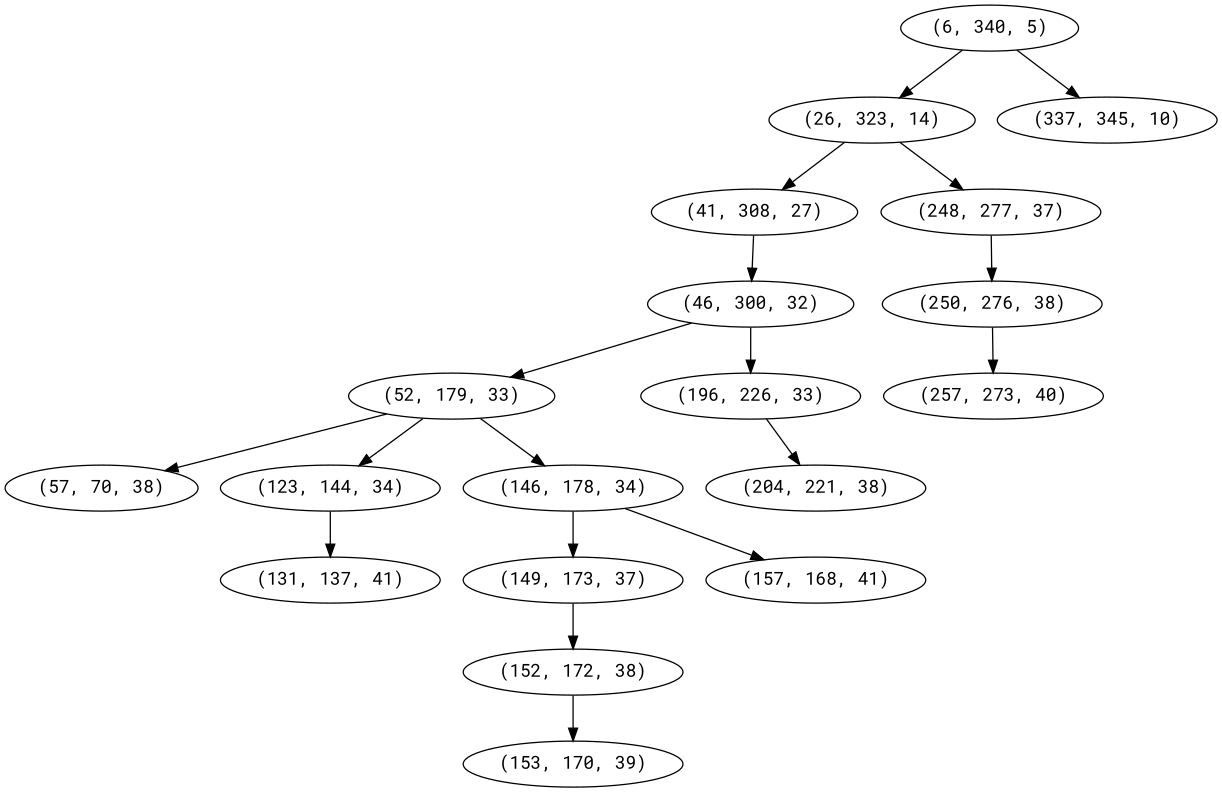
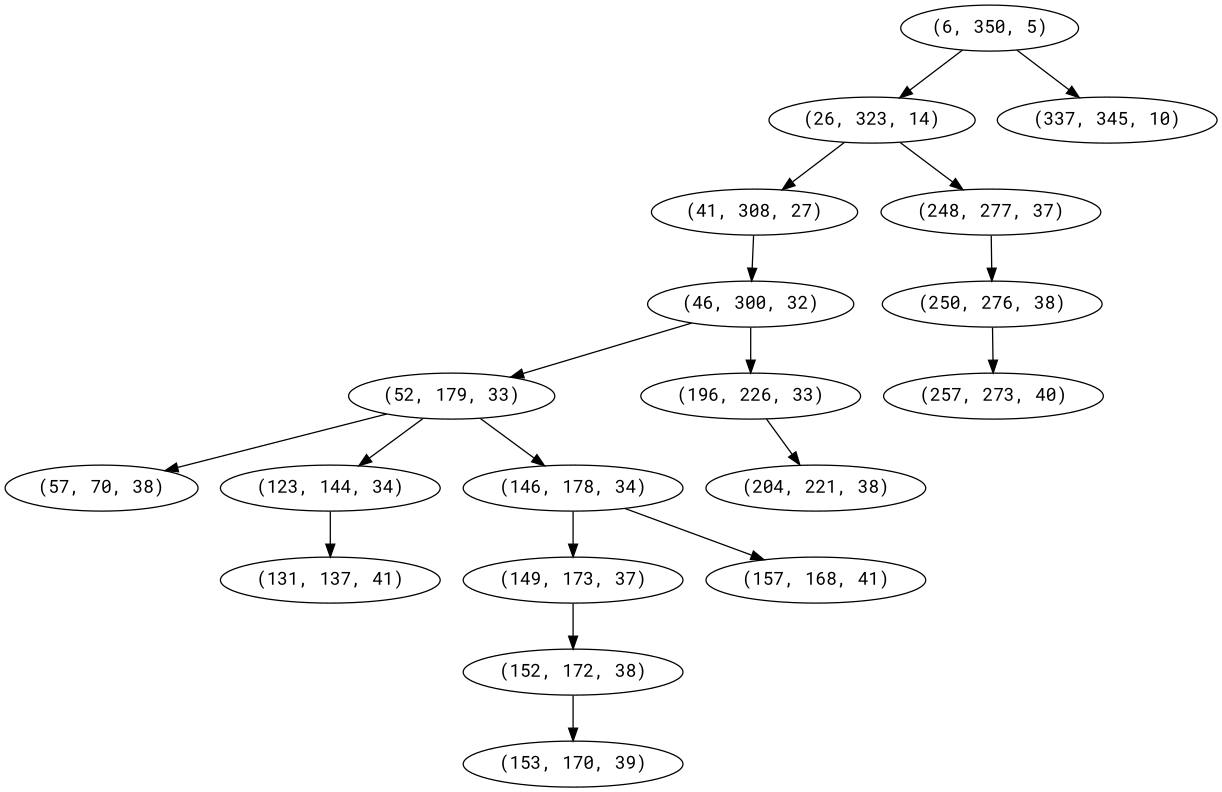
node "(6, 340, 5)": label "(6, 340, 5)" -> "(6, 350, 5)"
